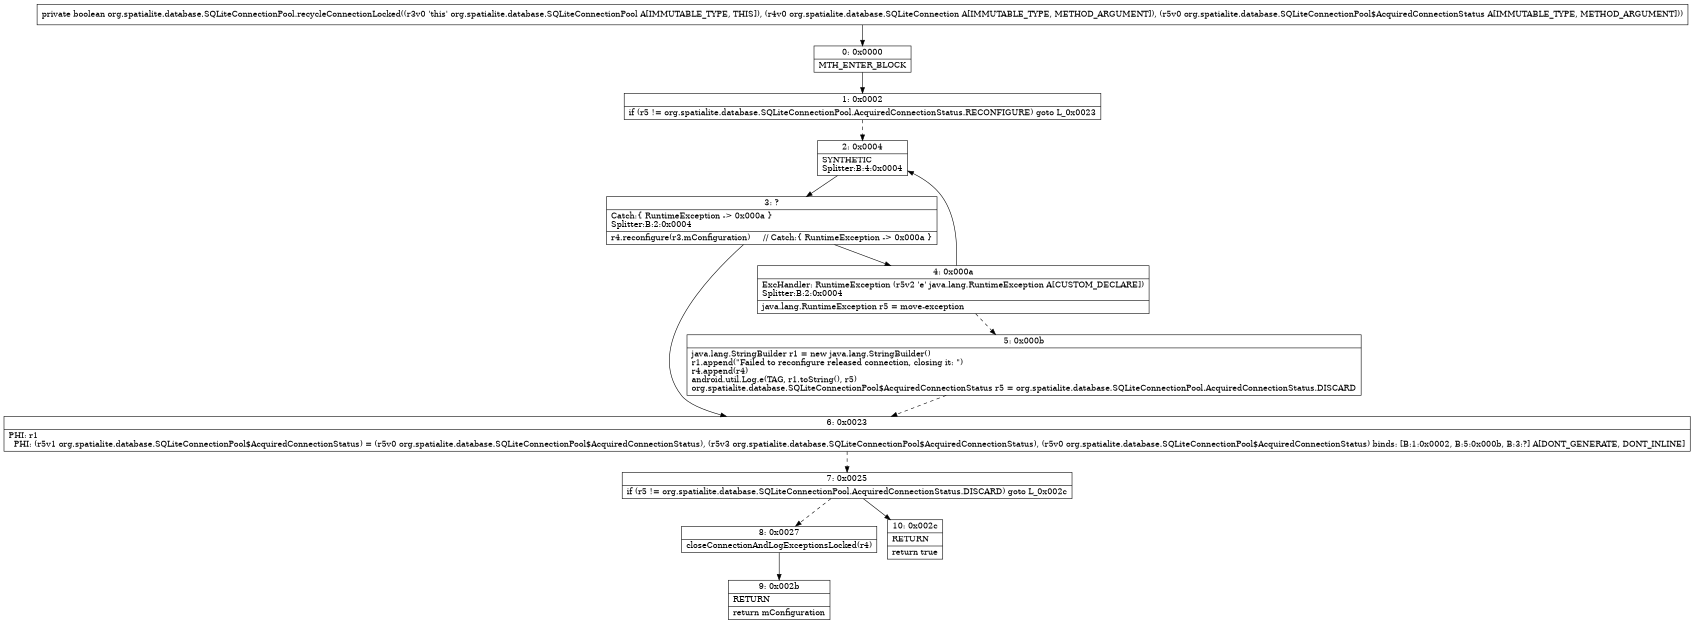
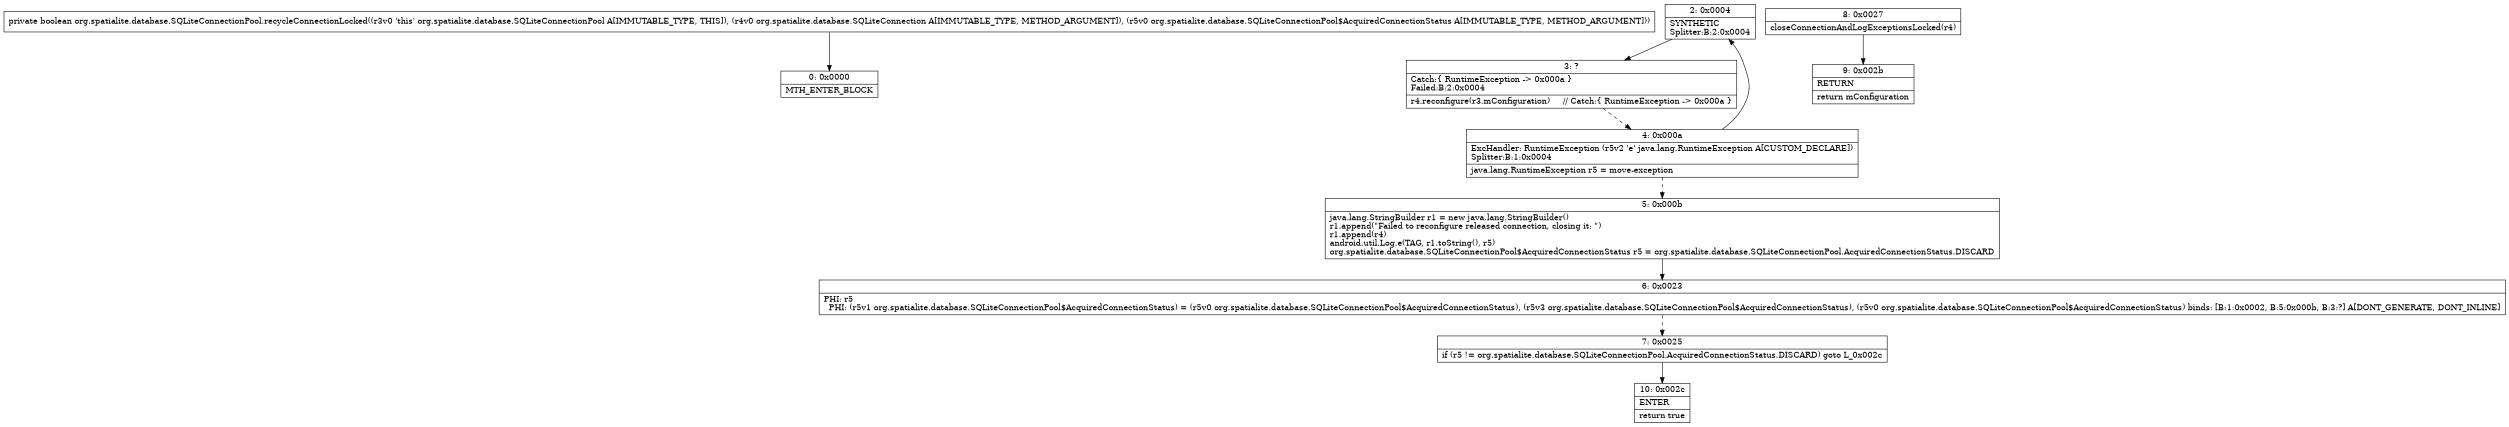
node "1: 0x0002": removed
node "2: 0x0004": text "Splitter:B:4:0x0004" -> "Splitter:B:2:0x0004"
node "3: ?": text "Splitter:B:2:0x0004" -> "Failed:B:2:0x0004"
edge "3: ?" -> "4: 0x000a": style solid -> dashed
node "4: 0x000a": text "Splitter:B:2:0x0004" -> "Splitter:B:1:0x0004"
edge "3: ?" -> "6: 0x0023": removed
node "5: 0x000b": text "r4.append(r4)" -> "r1.append(r4)"
edge "5: 0x000b" -> "6: 0x0023": style dashed -> solid
node "6: 0x0023": text "PHI: r1" -> "PHI: r5"
edge "7: 0x0025" -> "8: 0x0027": removed
node "10: 0x002c": text "RETURN" -> "ENTER"
